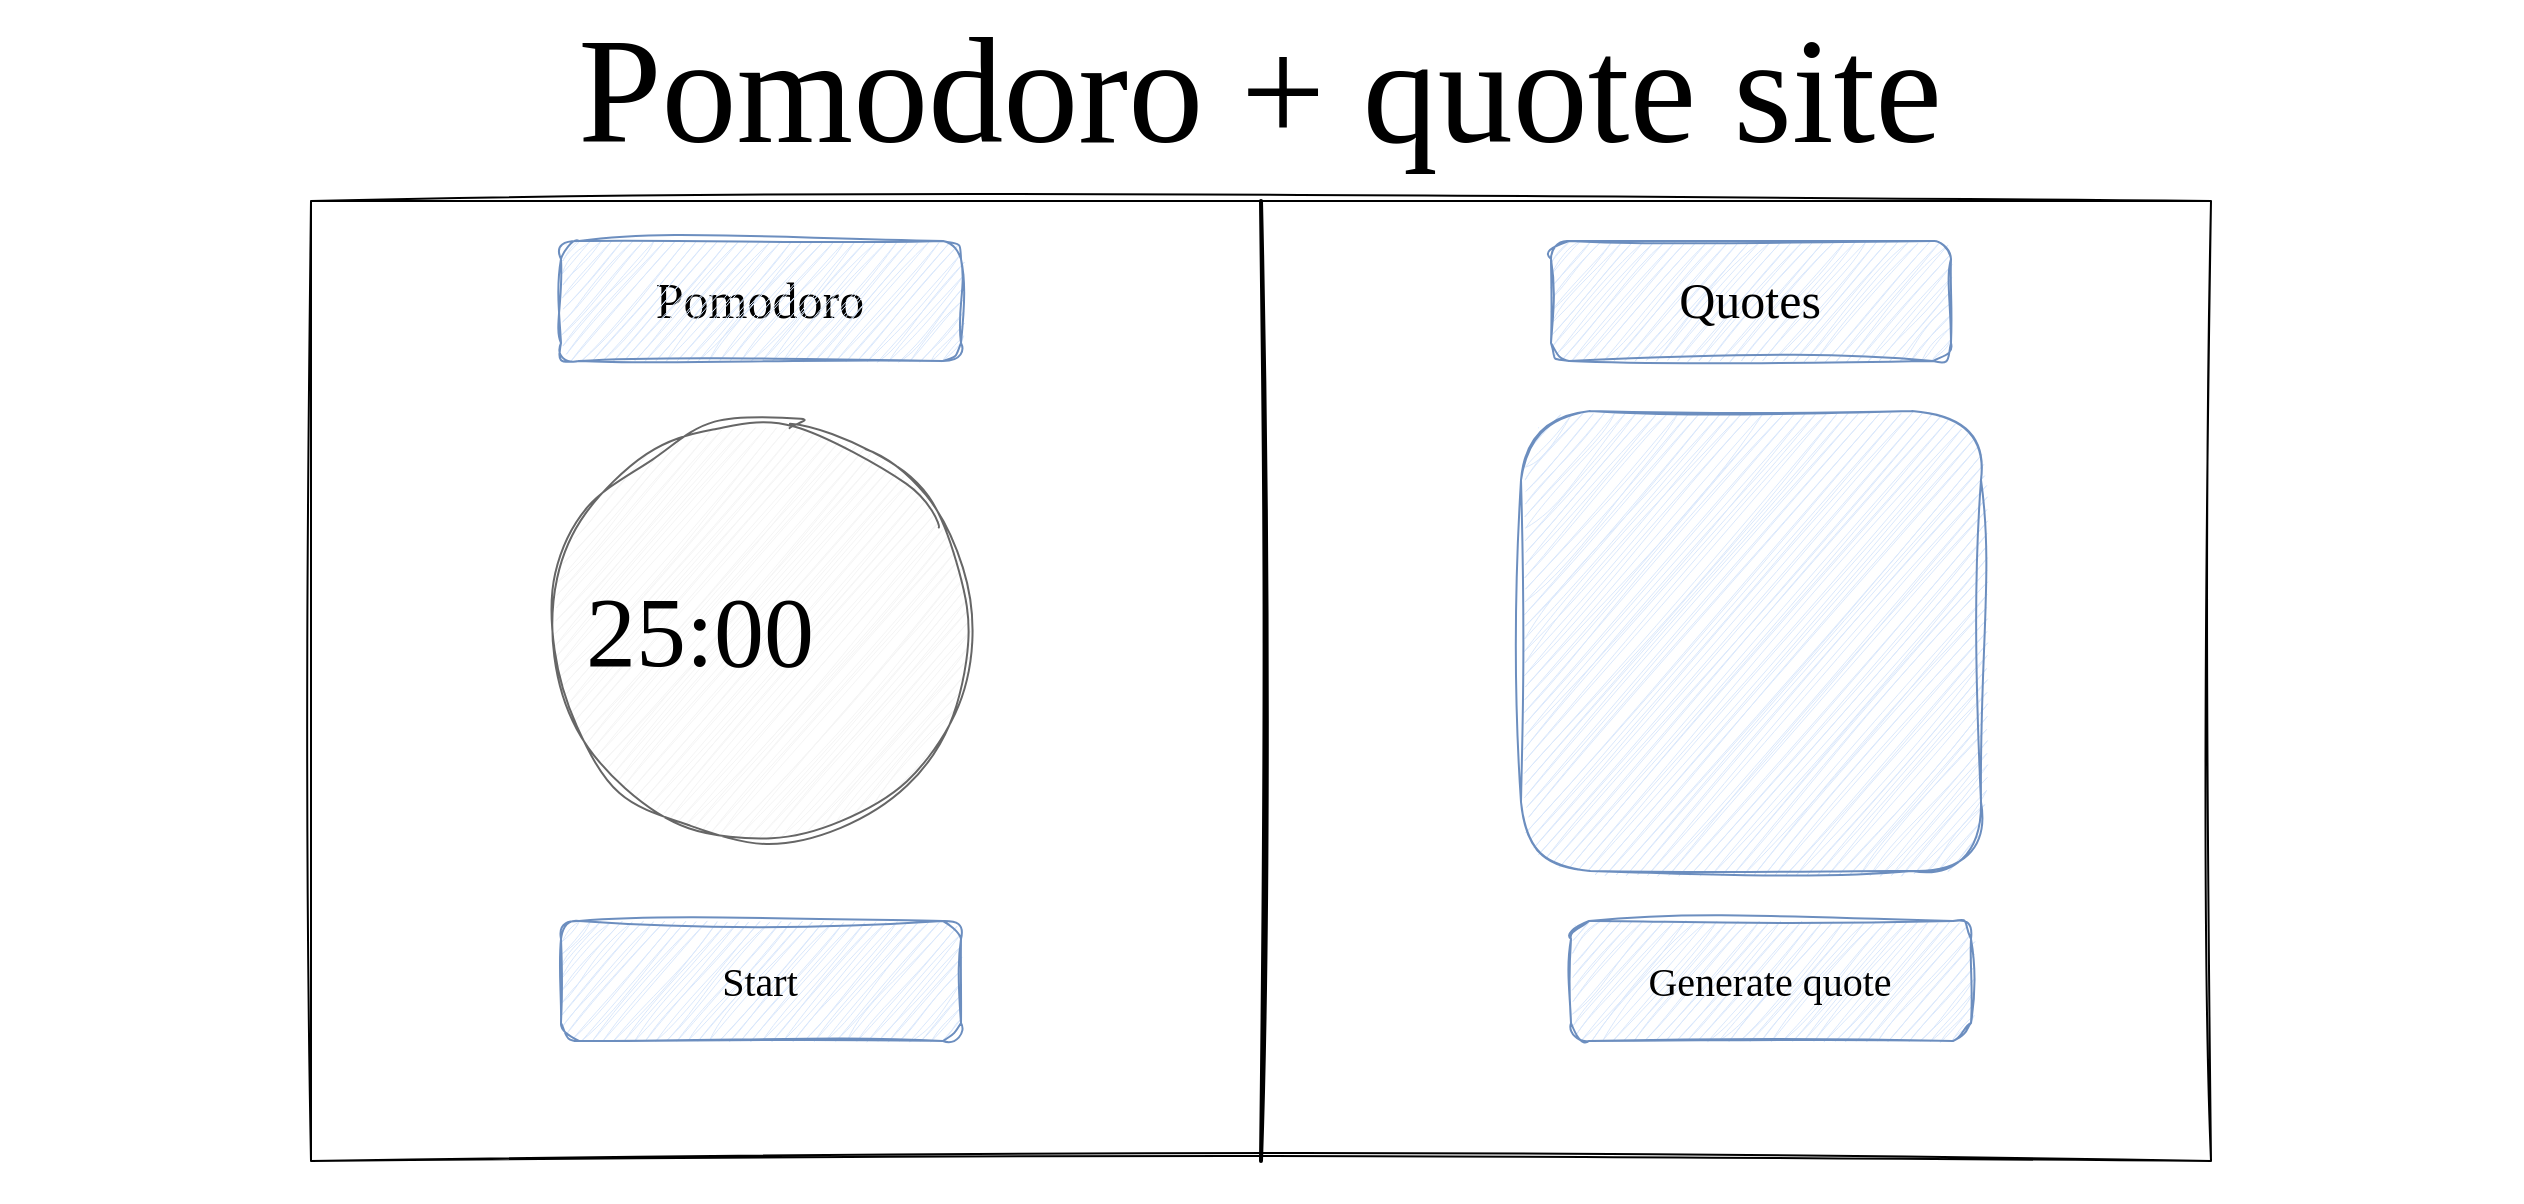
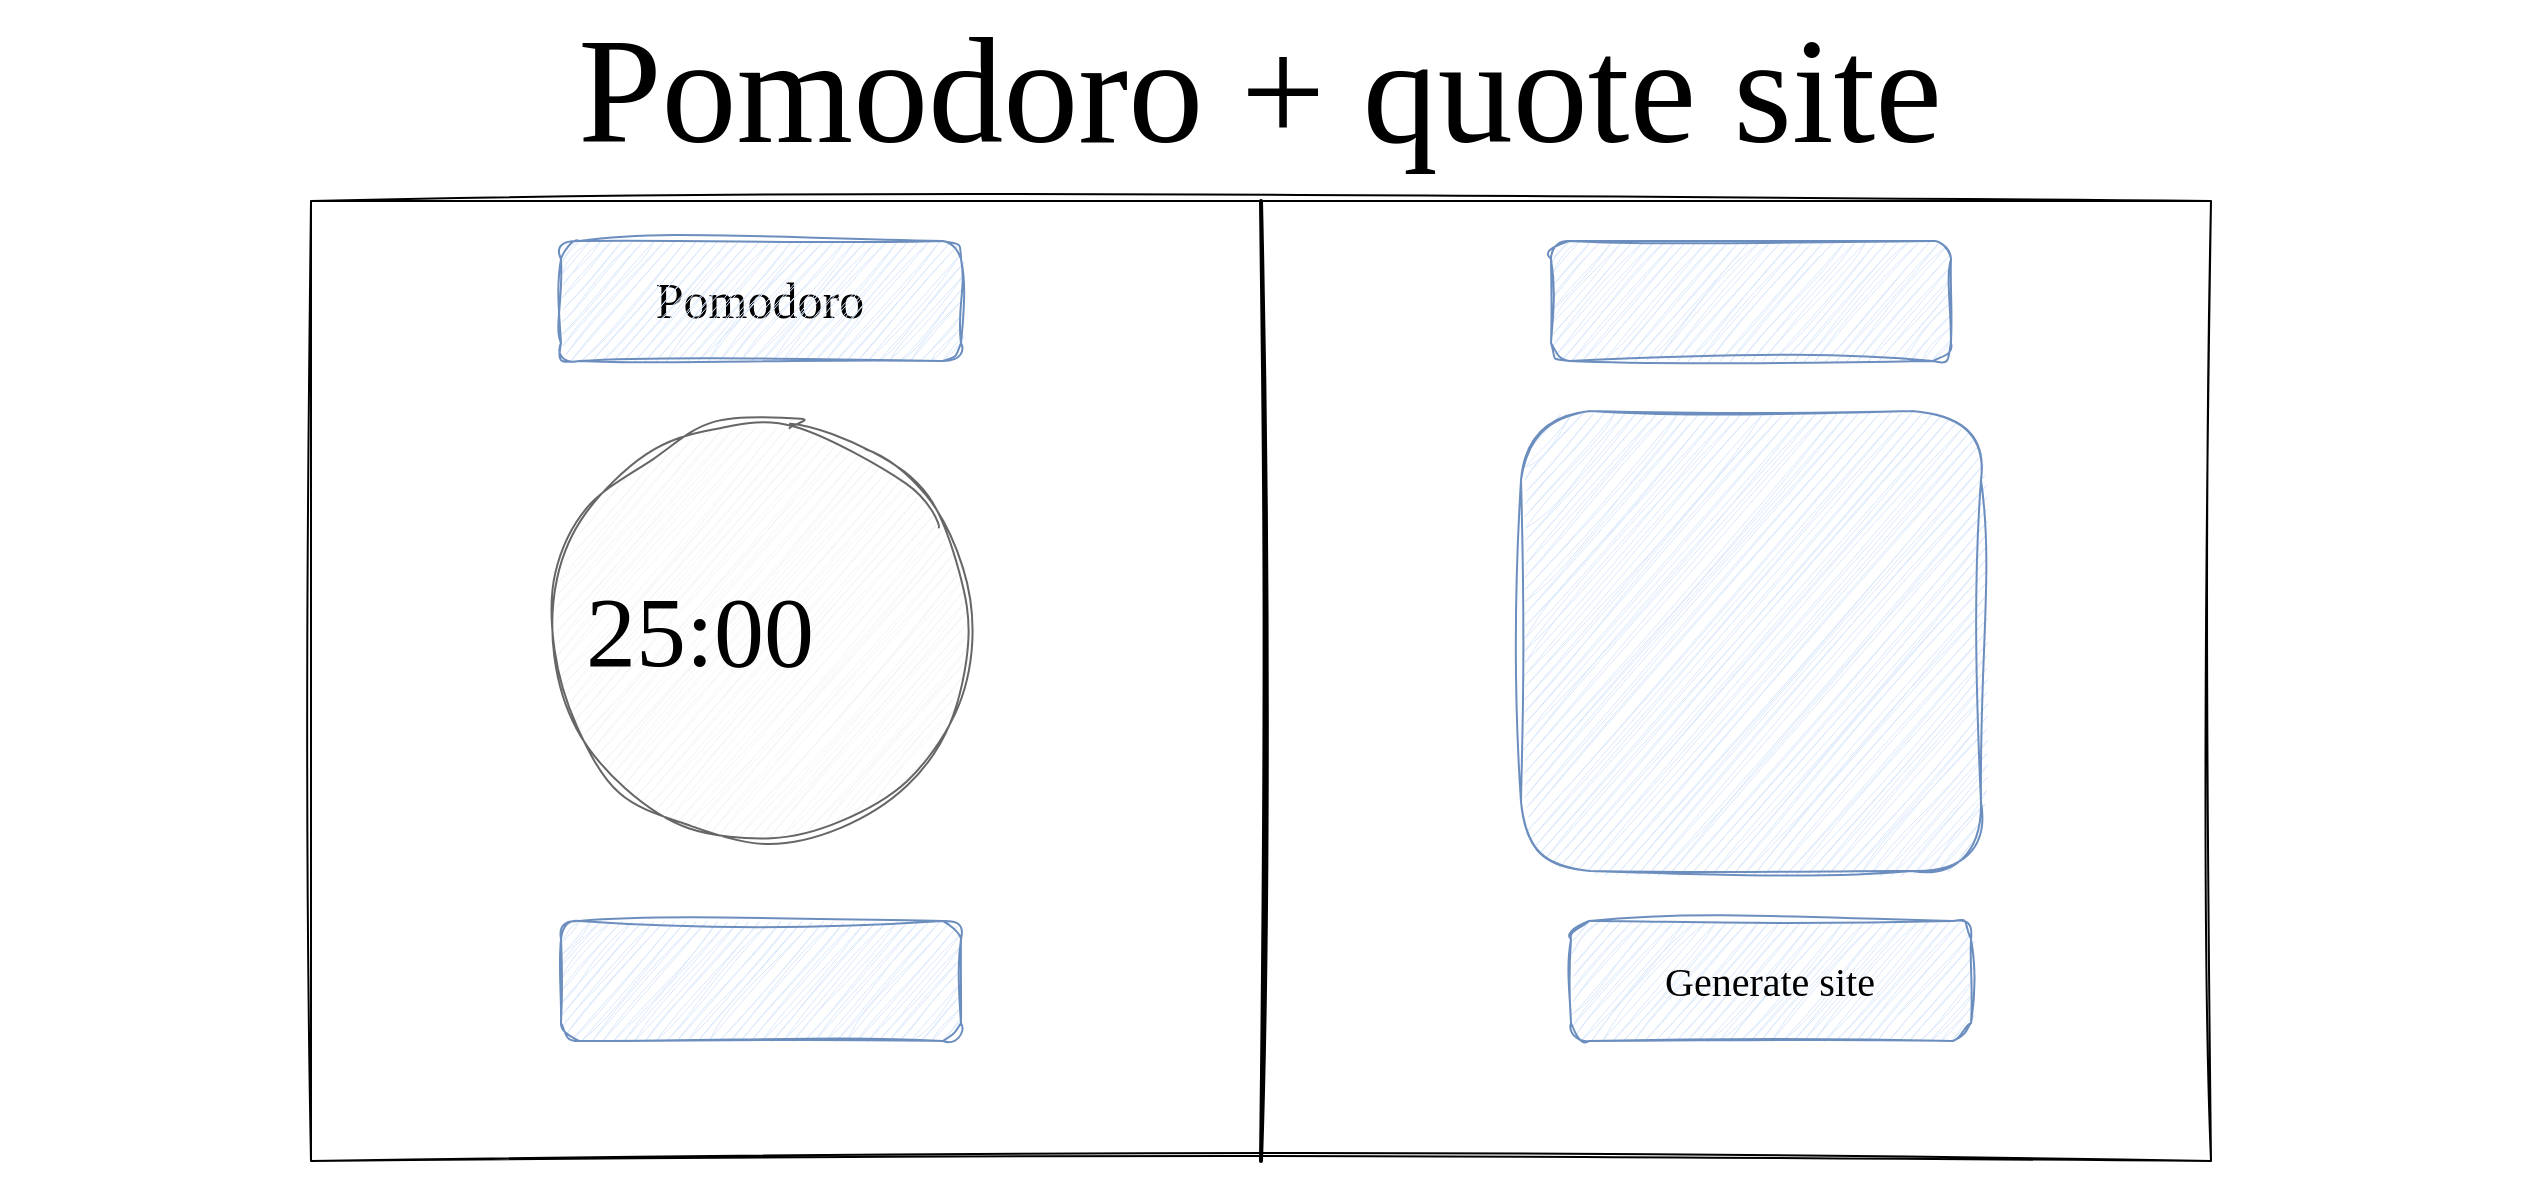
node "Quotes": removed
node "Start": removed
node "Generate quote": label "Generate quote" -> "Generate site"
